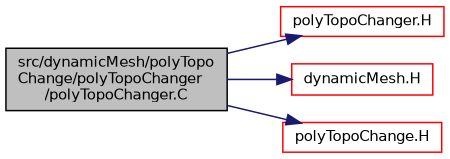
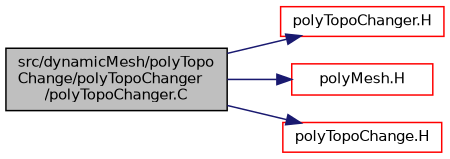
node "dynamicMesh.H": label "dynamicMesh.H" -> "polyMesh.H"
